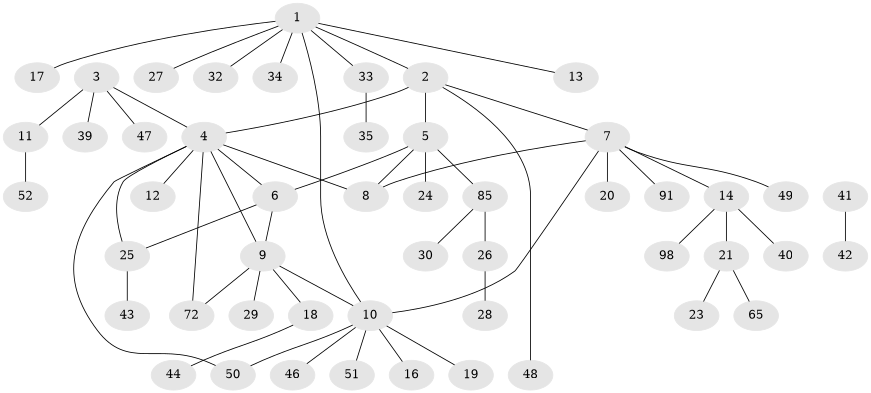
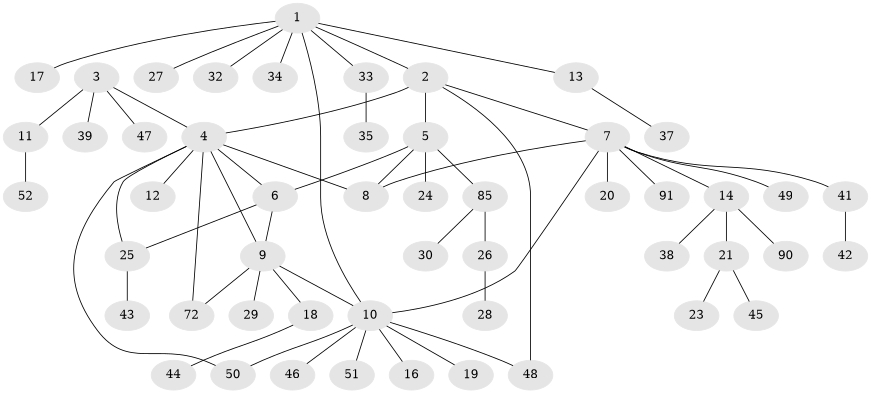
node "37": added
edge "7" -- "41": added
node "98": label "98" -> "38"
node "40": label "40" -> "90"
node "65": label "65" -> "45"
edge "10" -- "48": added
